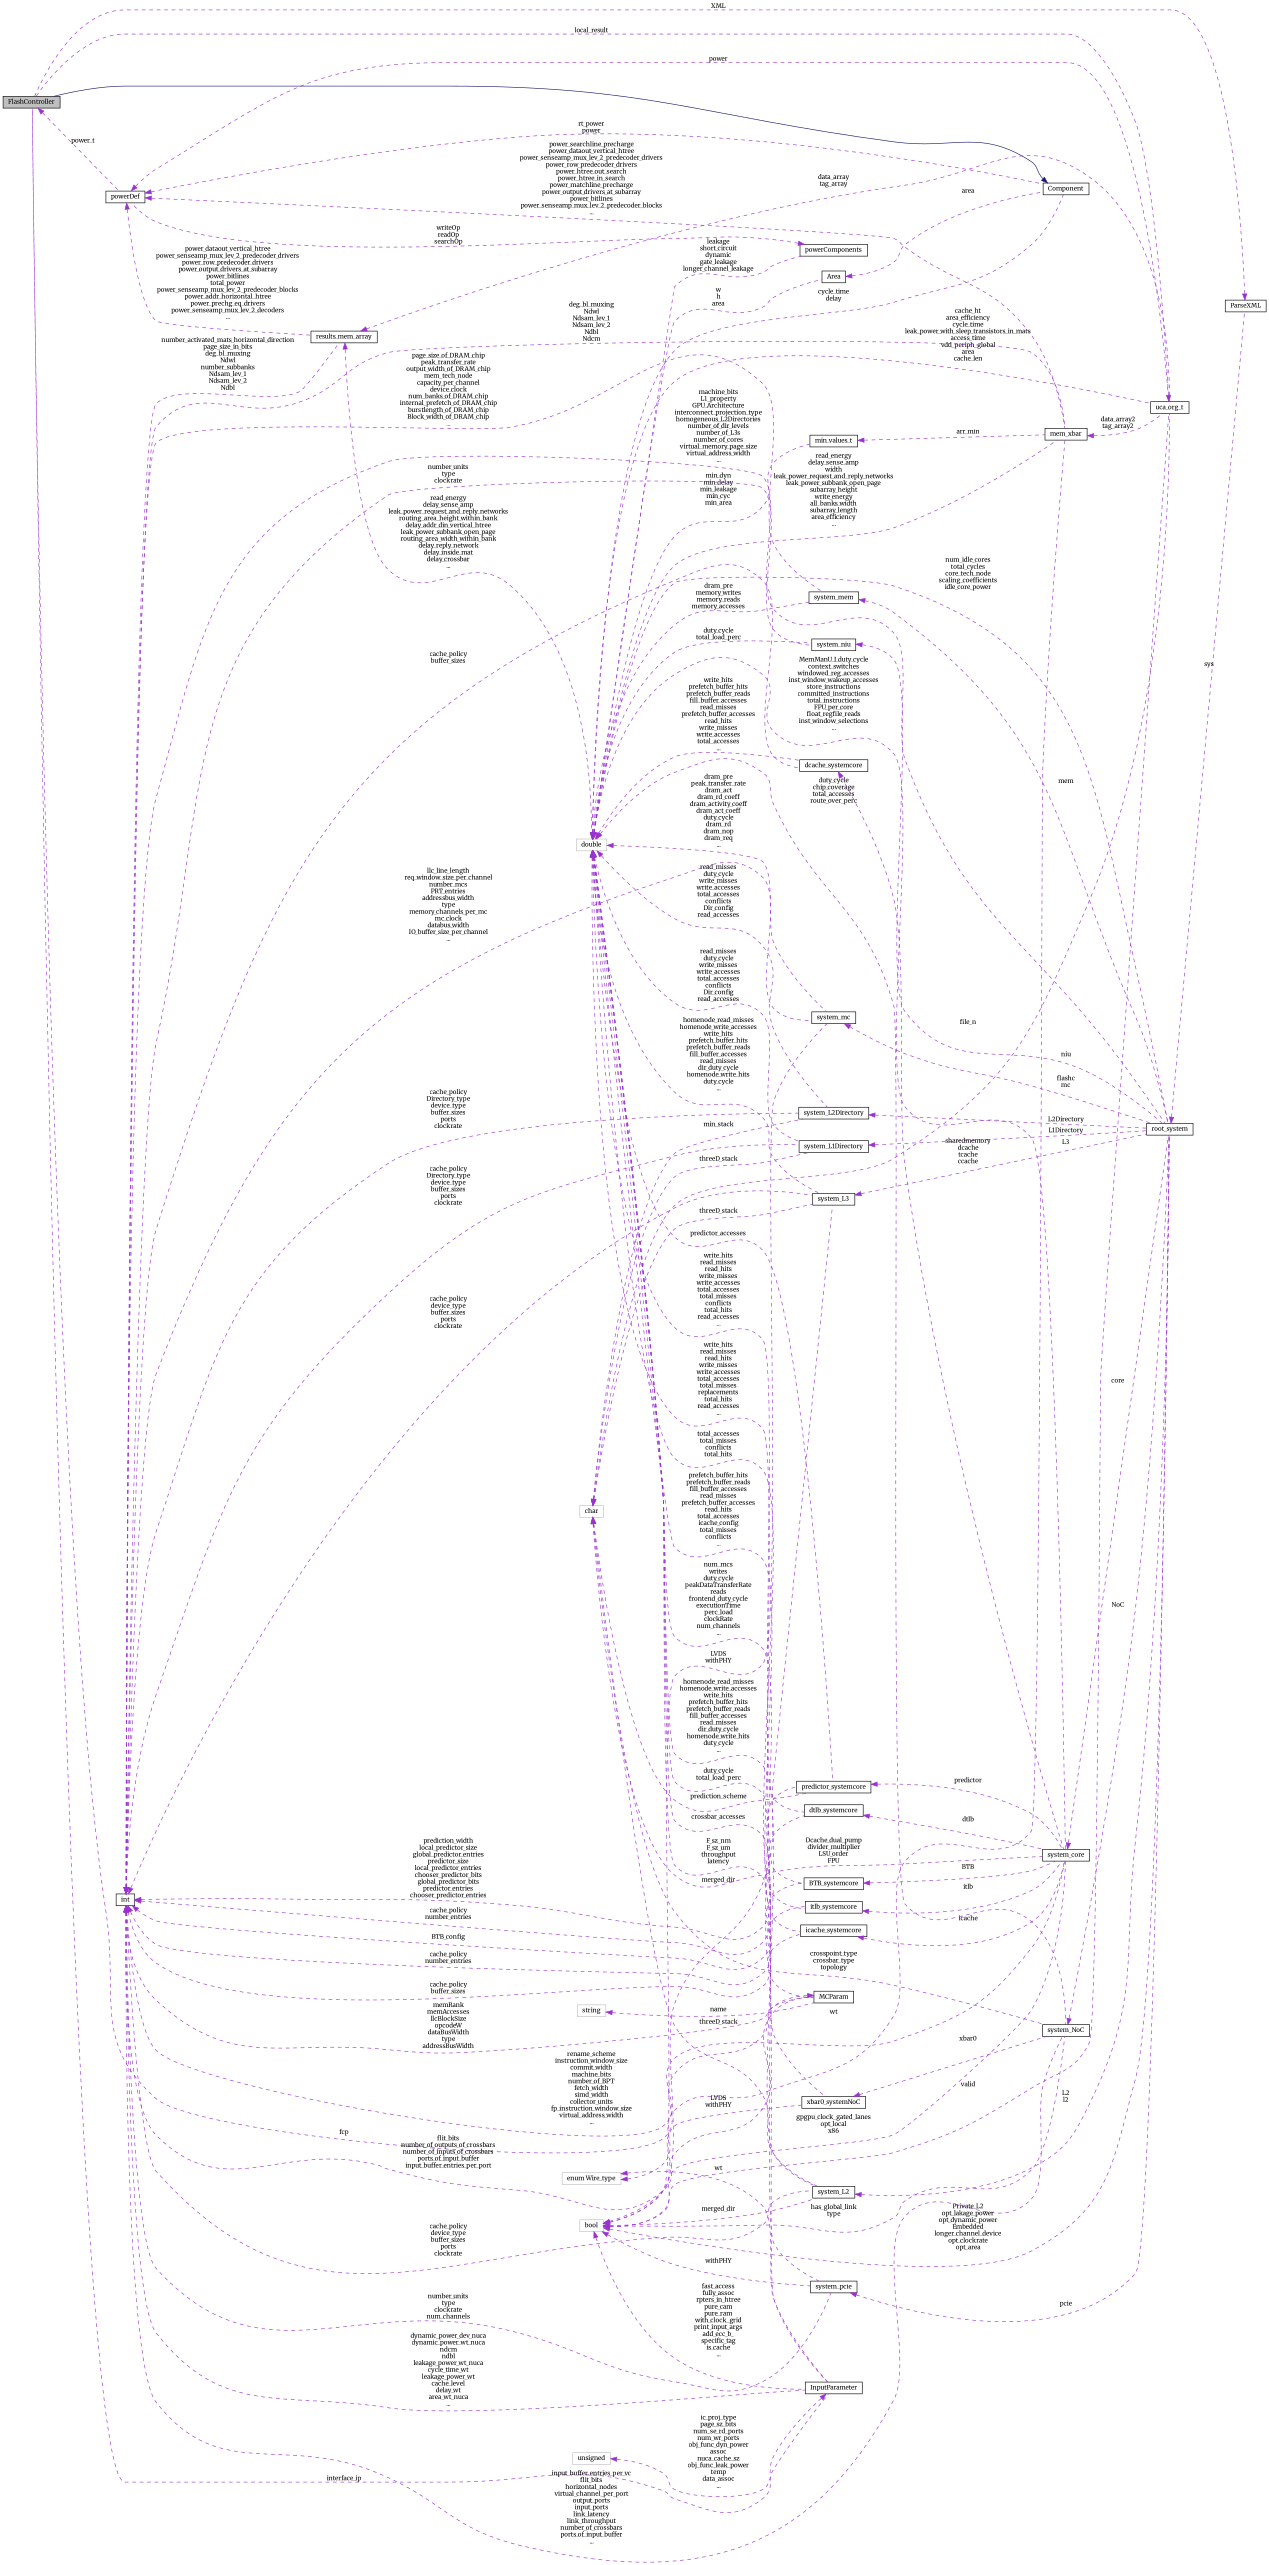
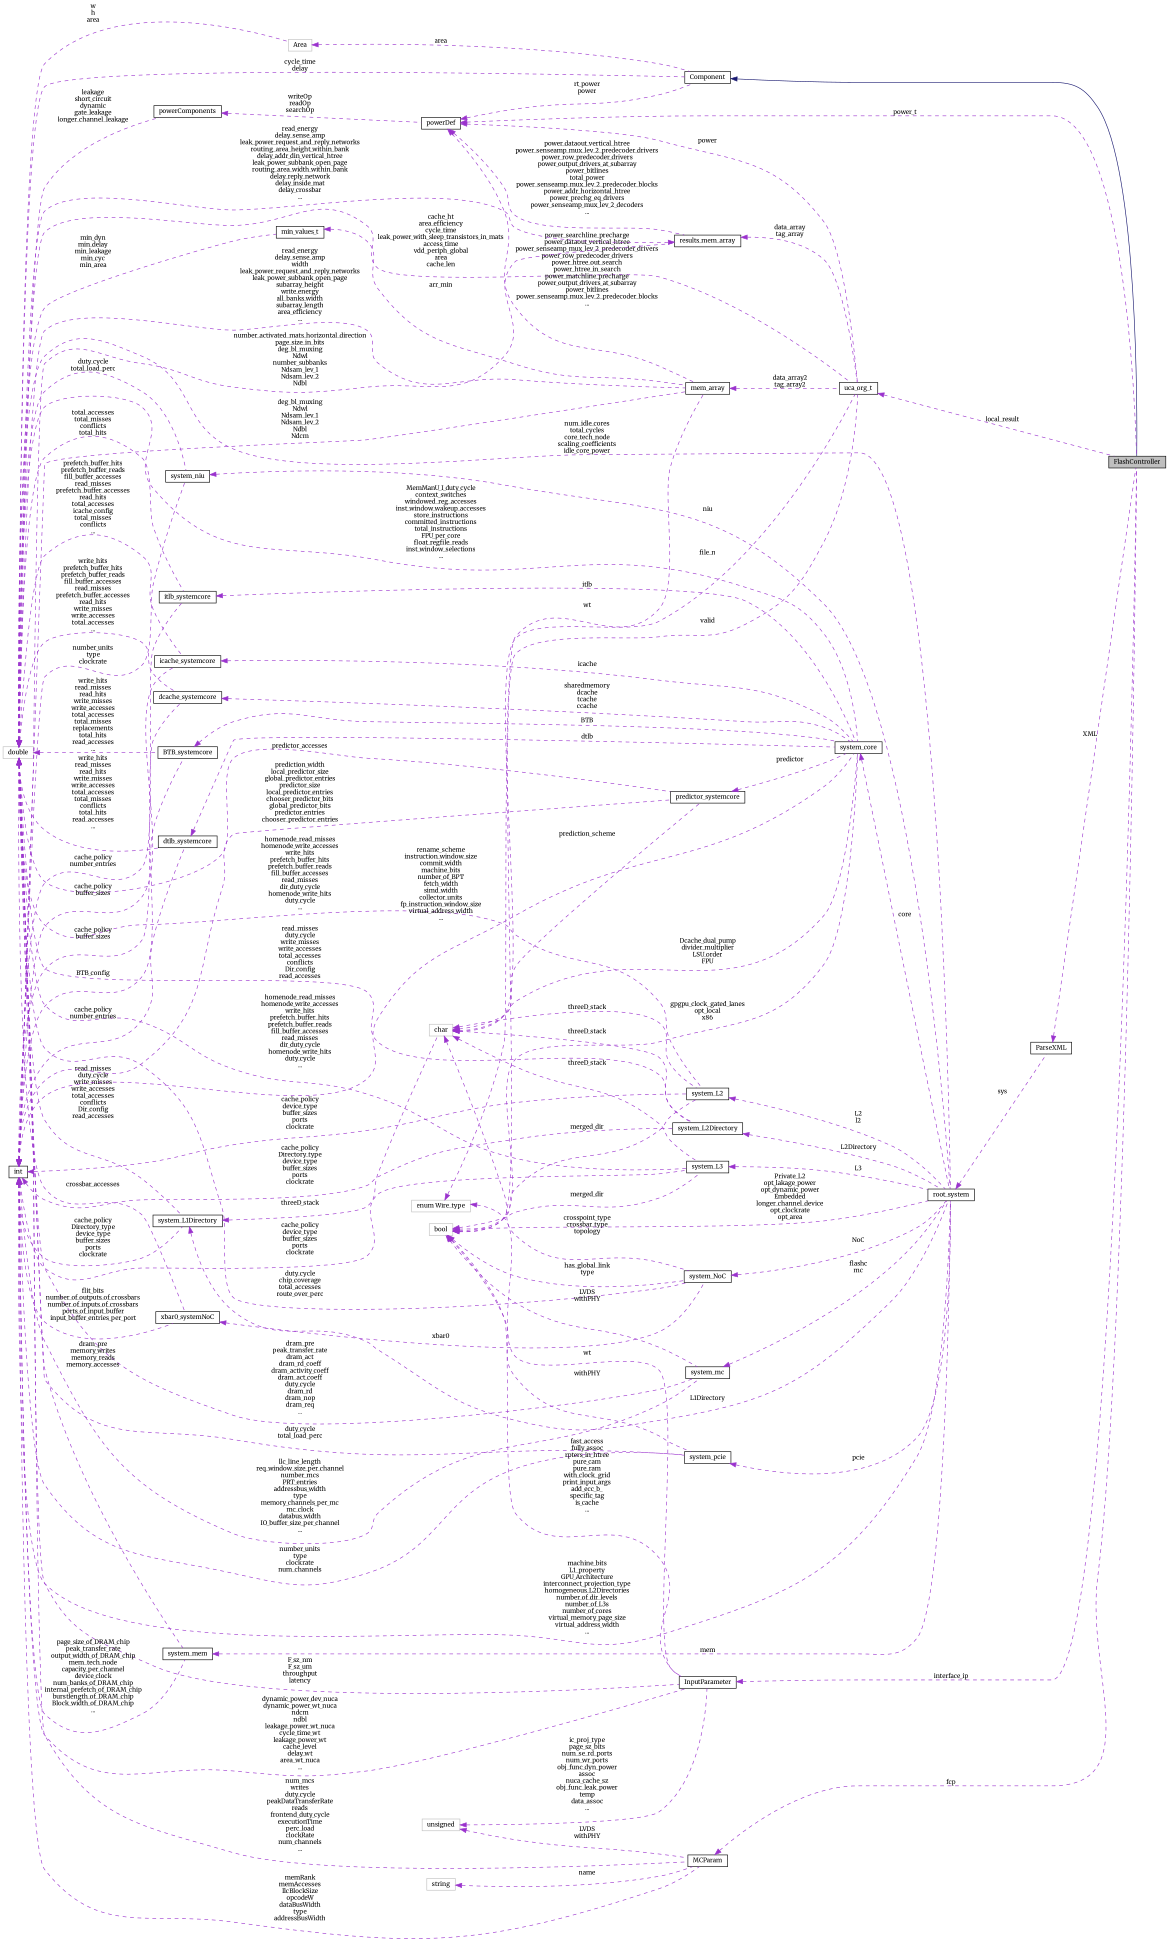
edge "powerDef" -> "FlashController": reversed
node "Area": color black -> grey75
node "mem_xbar": label "mem_xbar" -> "mem_array"
edge "system_L2Directory" -> "char": label "min_stack" -> "threeD_stack"
edge "system_L1Directory" -> "char": reversed
edge "MCParam" -> "bool": now "MCParam" -> "unsigned"
edge "system_NoC" -> "int": removed, label "input_buffer_entries_per_vc flit_bits horizontal_nodes virtual_channel_per_port output_ports input_ports link_latency link_throughput number_of_crossbars ports_of_input_buffer ..."
